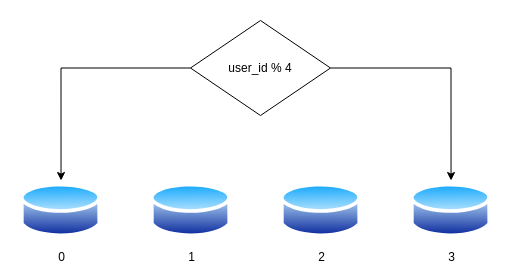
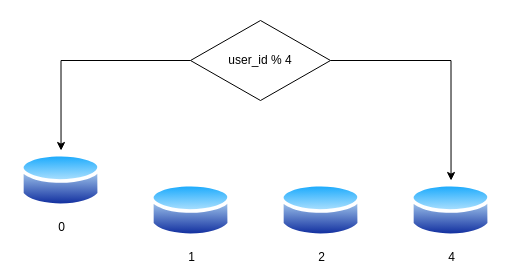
node "user_id % 4": size 140x95 -> 140x80
node "0": moved (61, 211) -> (61, 181)
node "3": label "3" -> "4"
